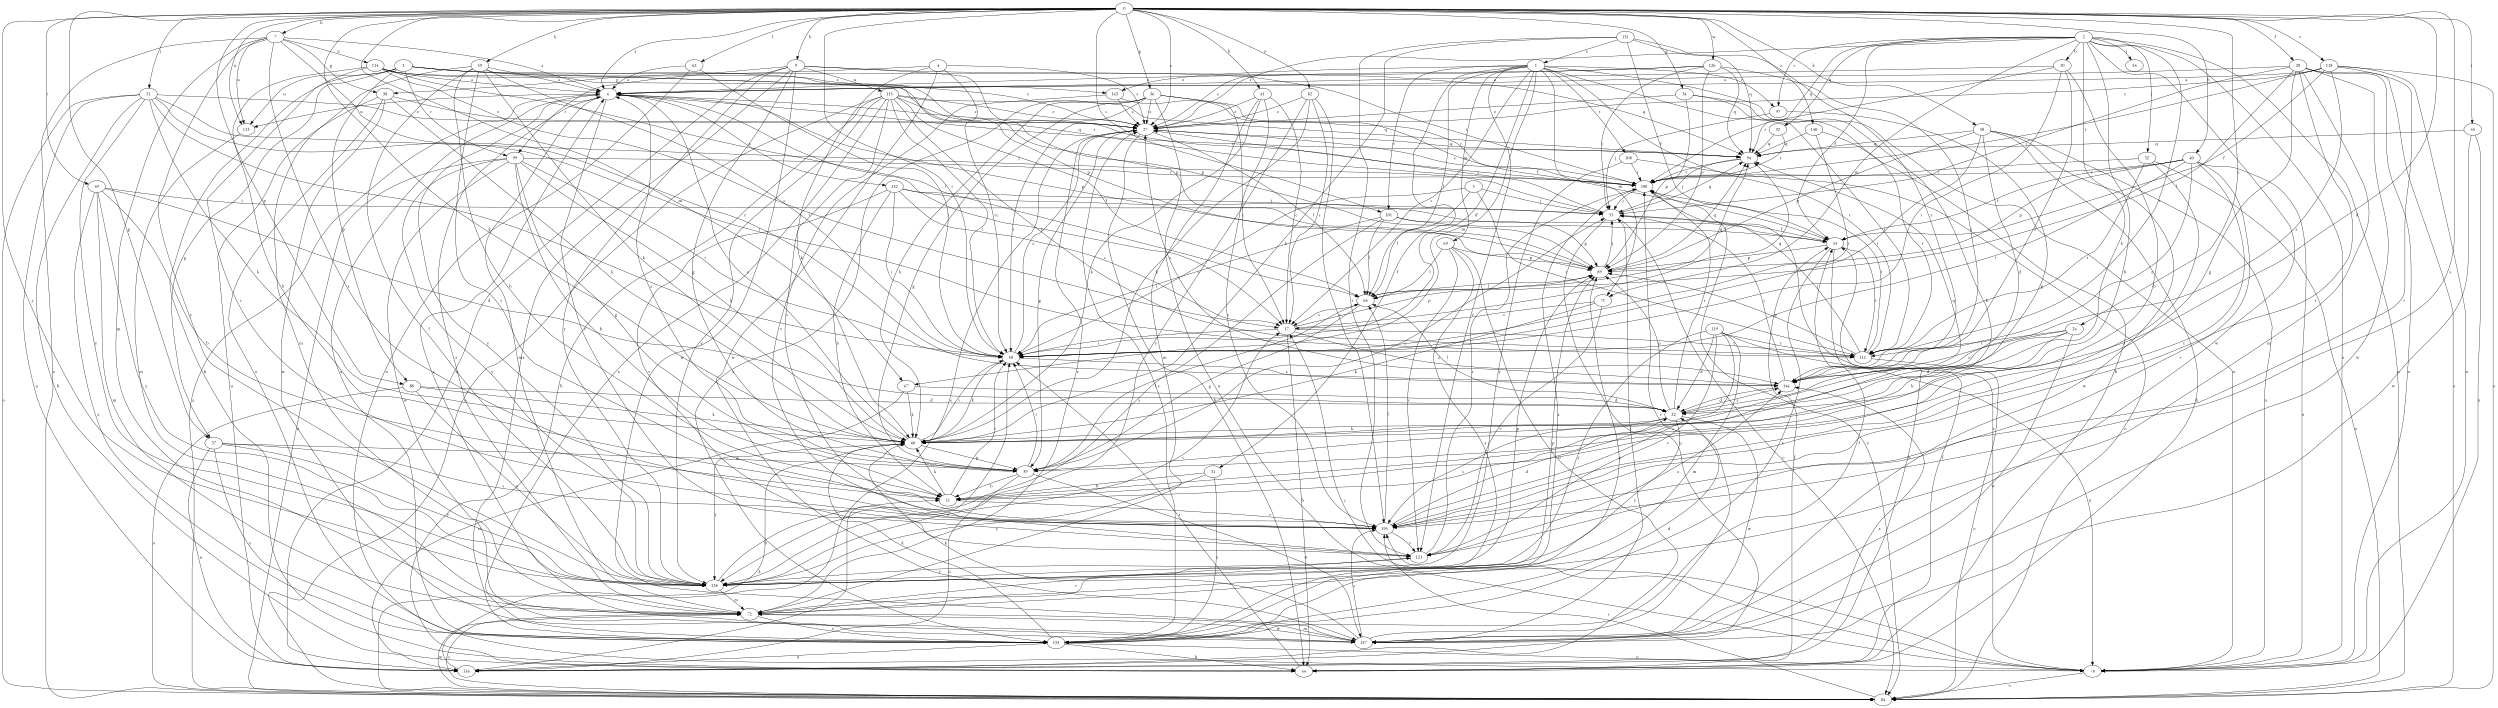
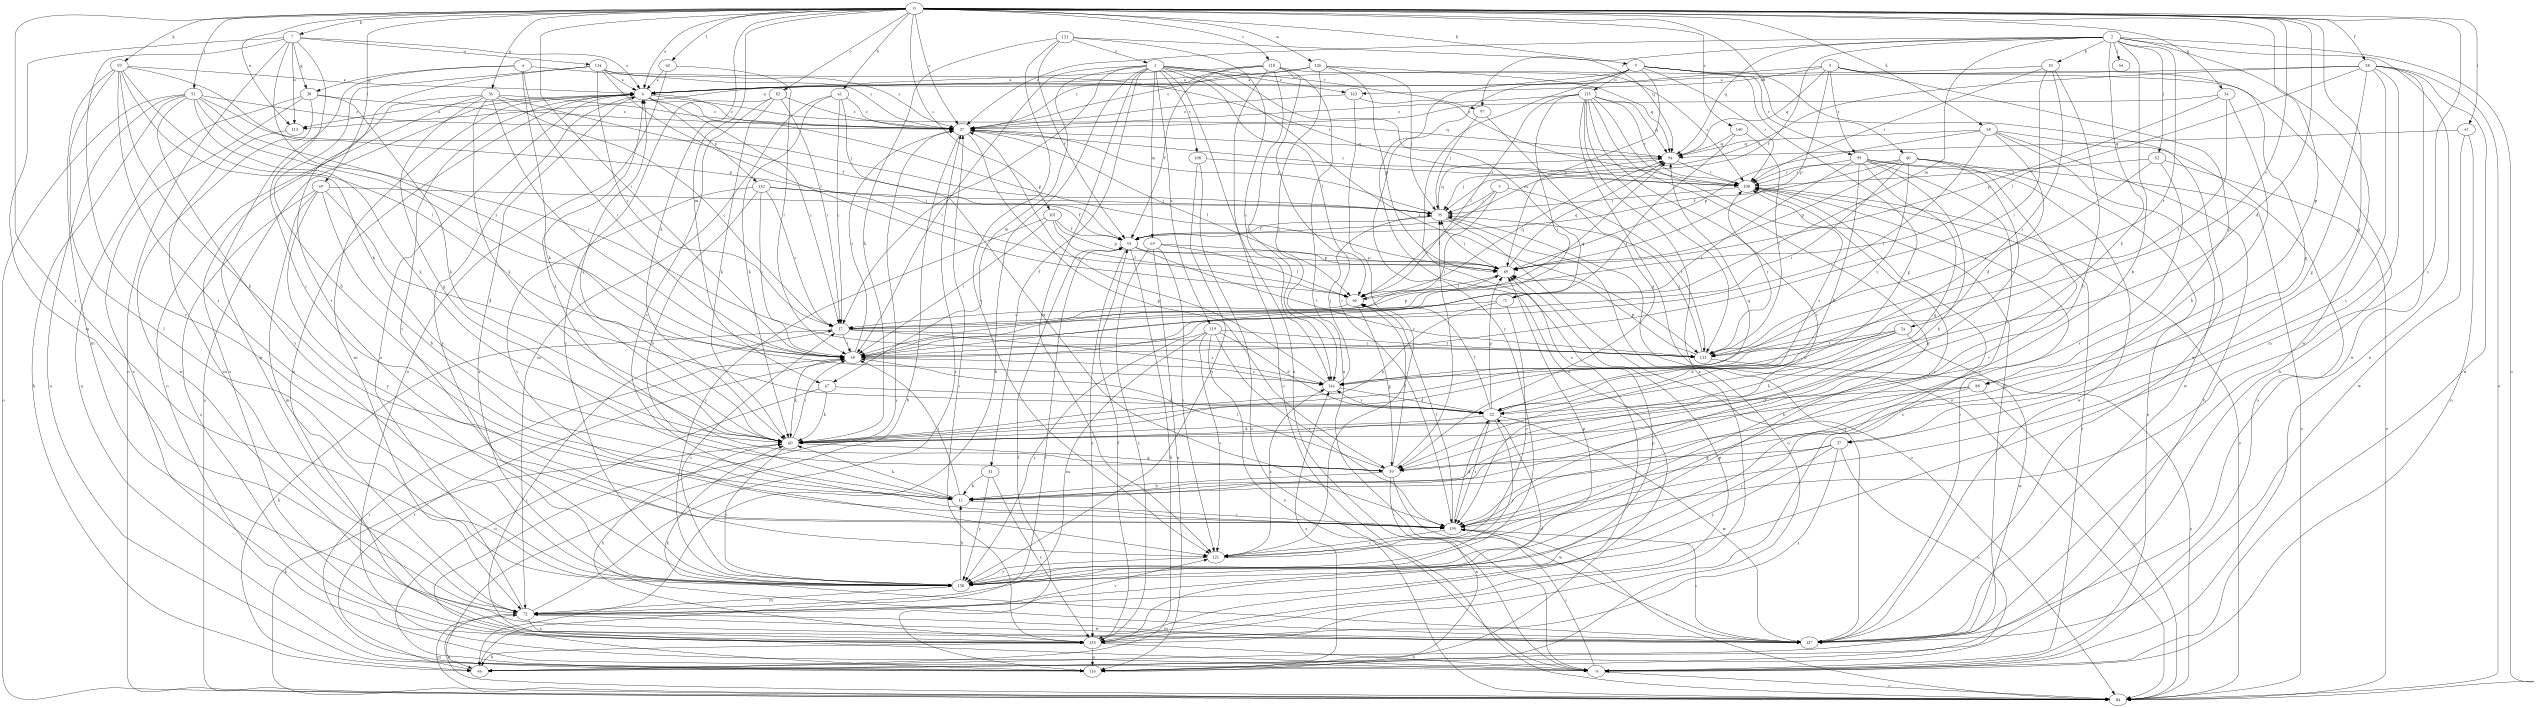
edge "1" -> "101": now "1" -> "119"
node "92": removed
